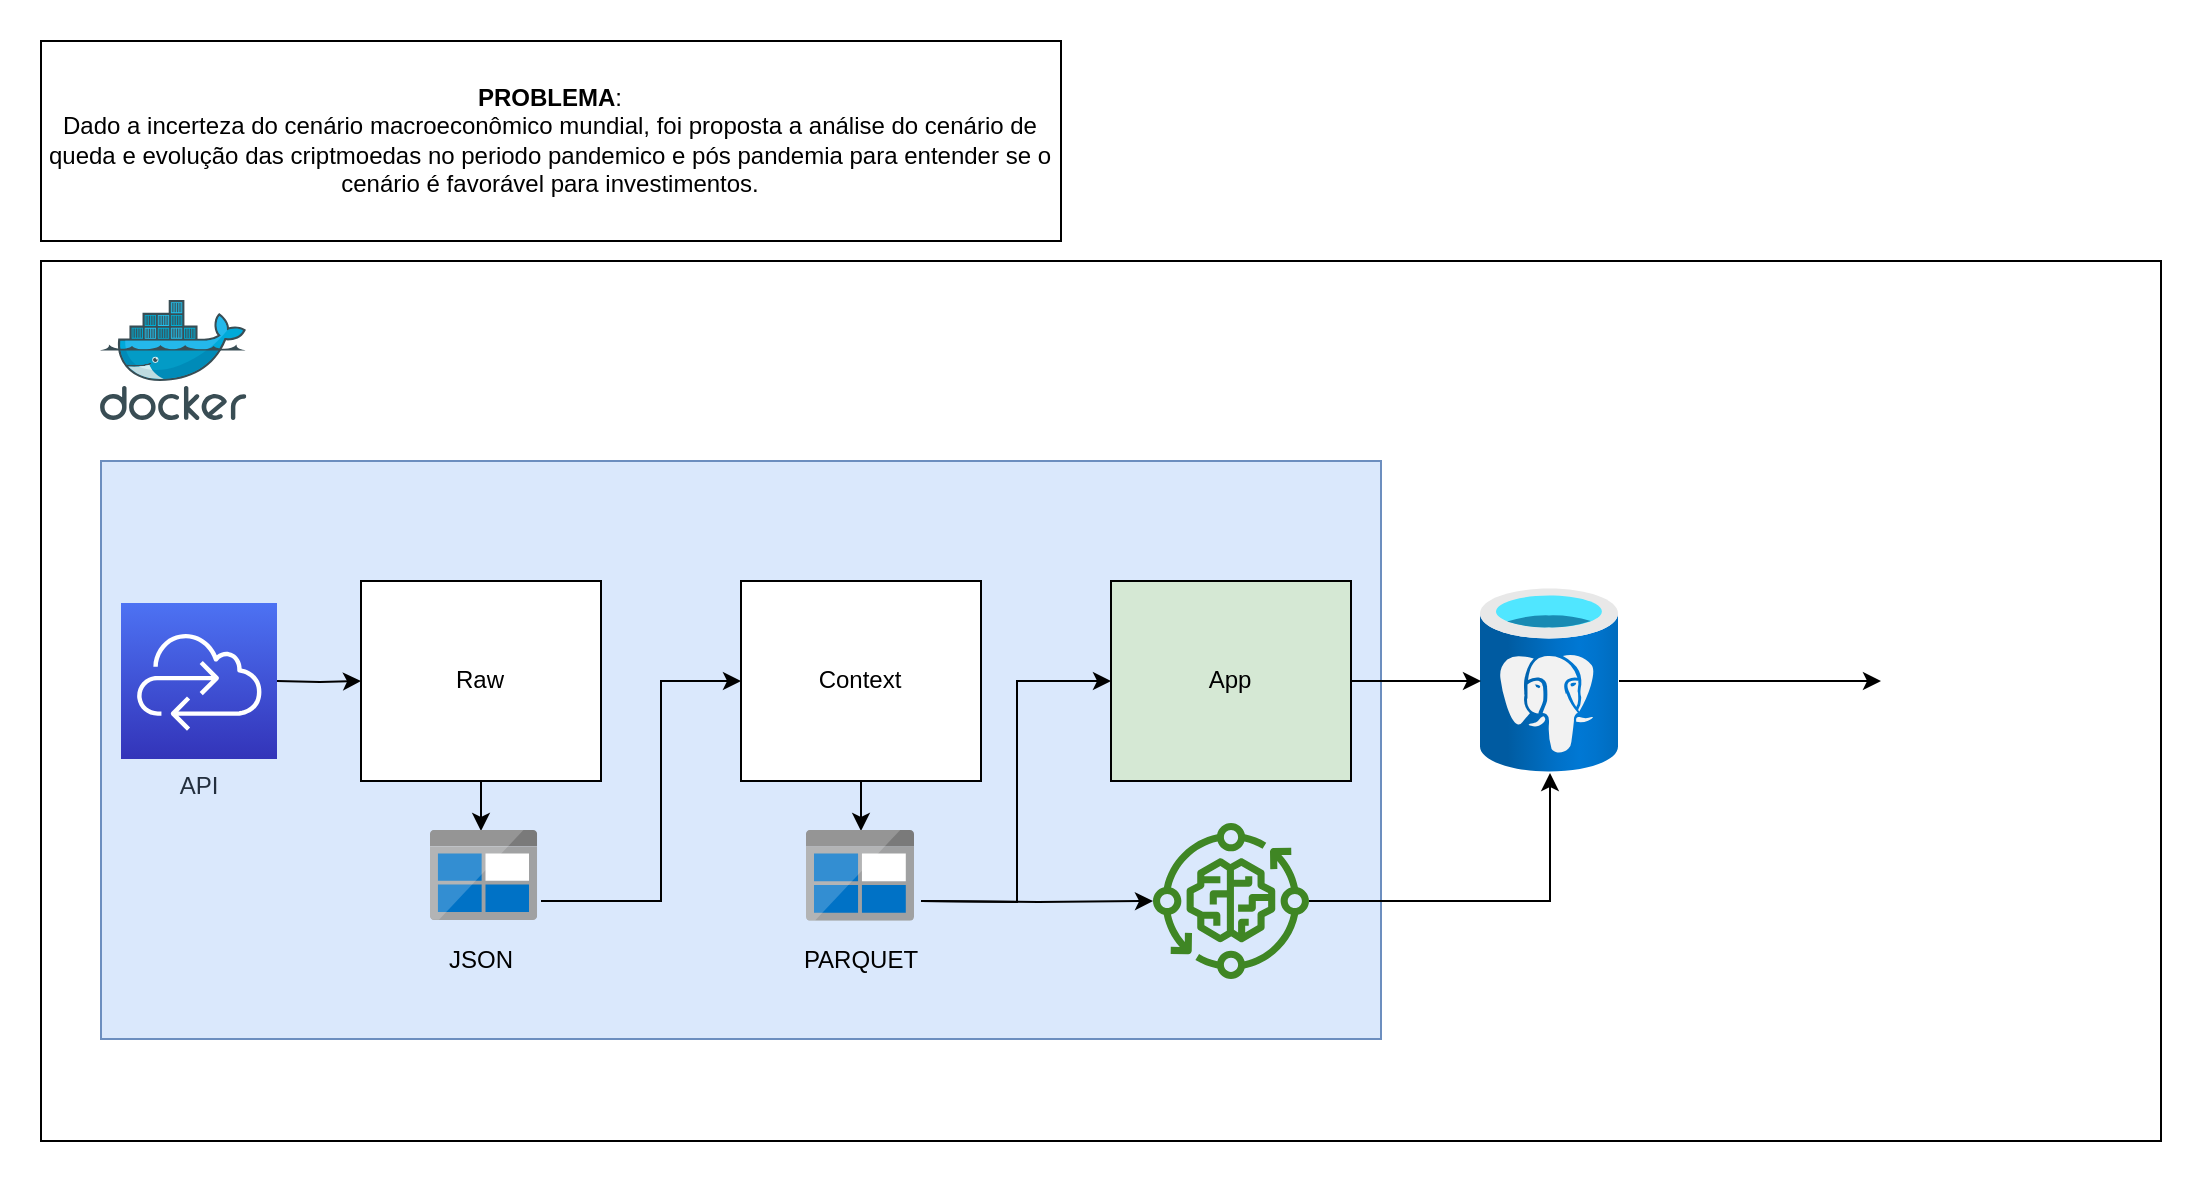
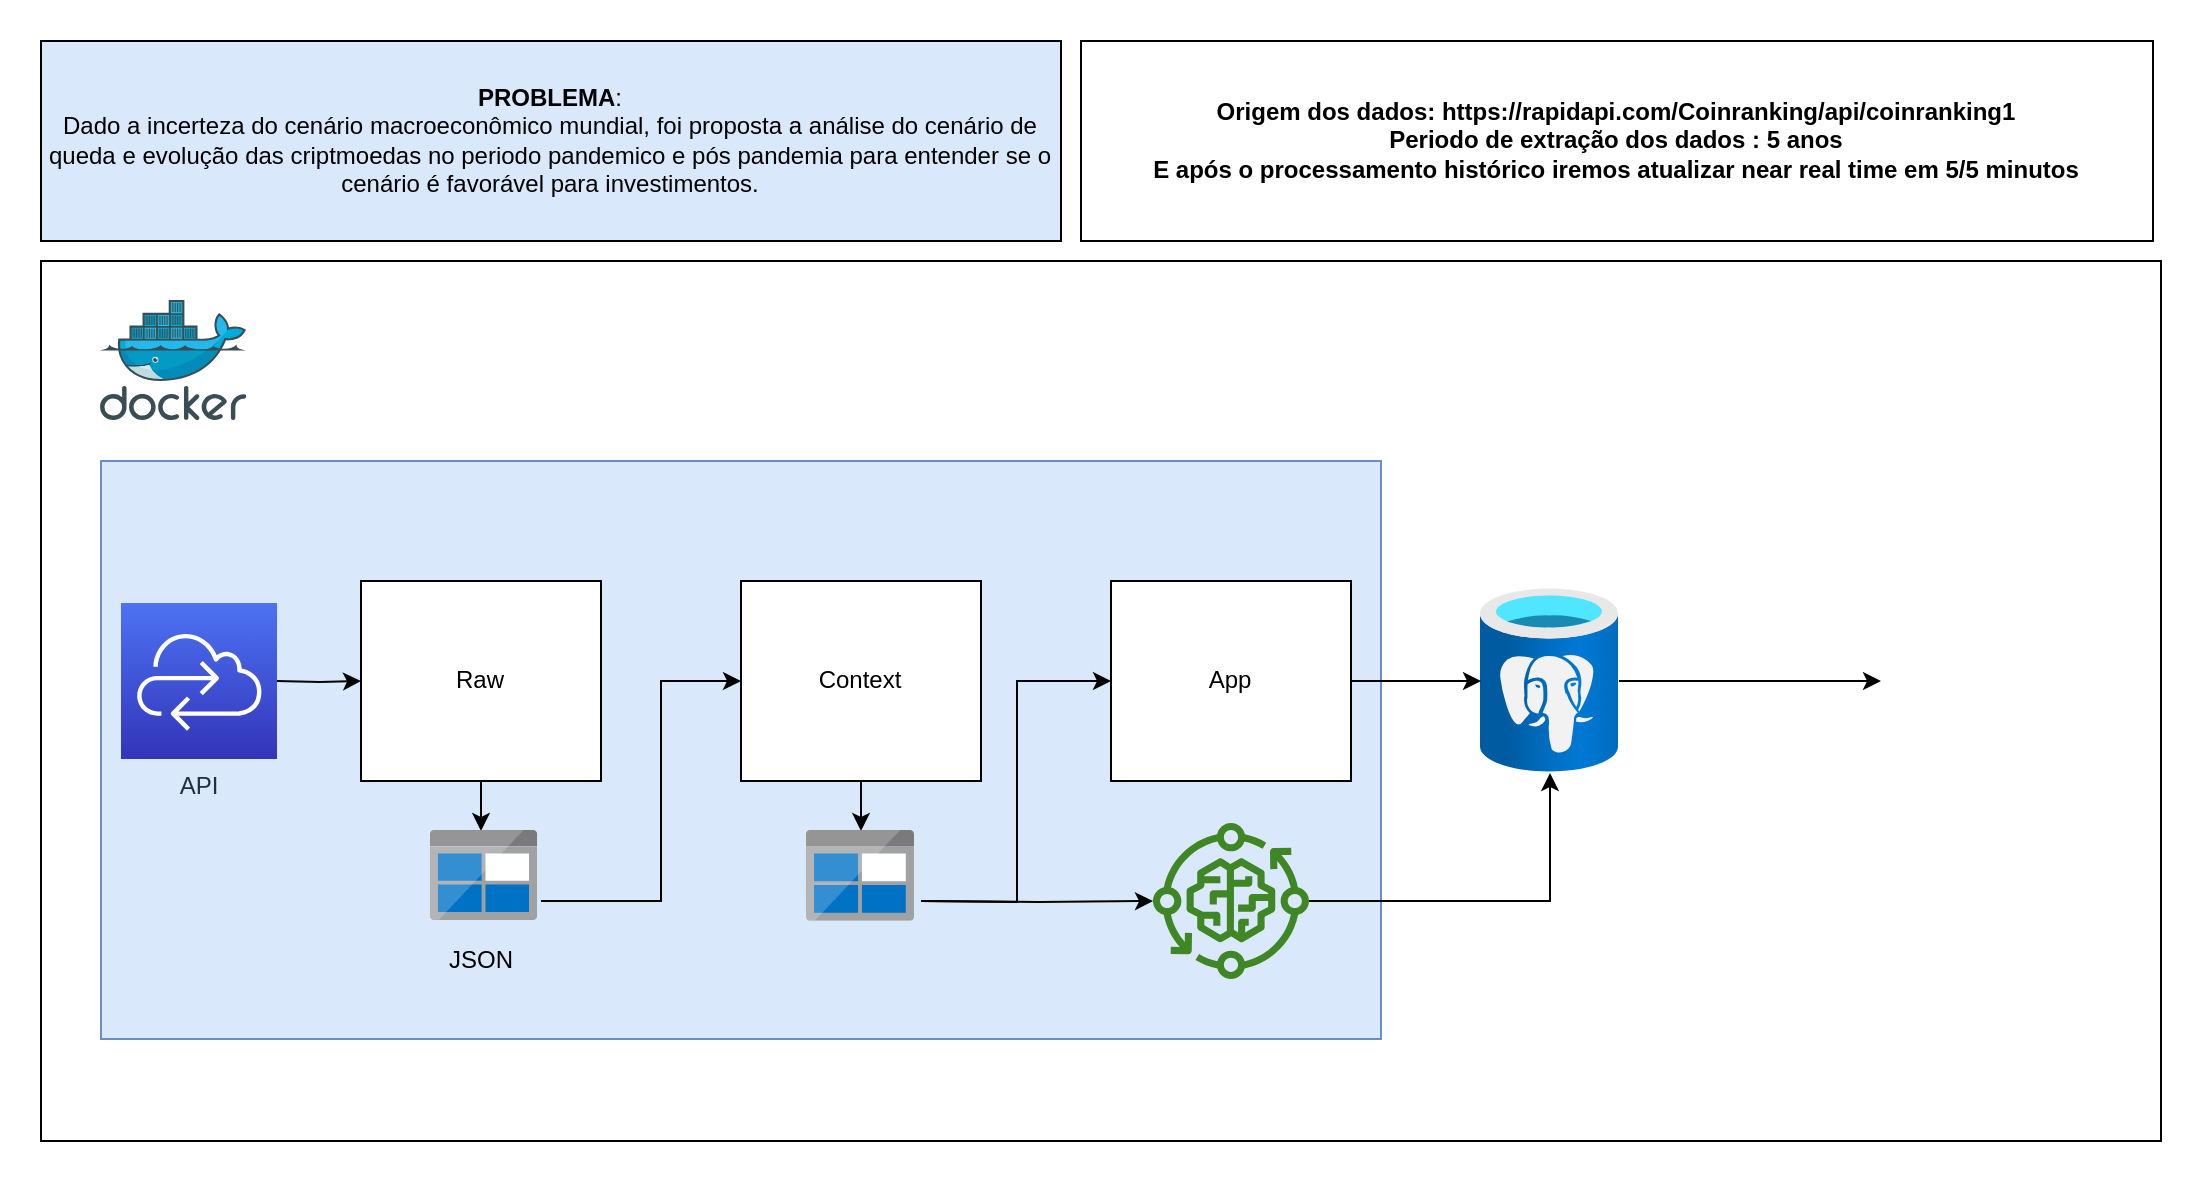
node "PROBLEMA: Dado a incerteza do cenário macroeconômico mundial, foi proposta a análise do cenário de queda e evolução das criptmoedas no periodo pandemico e pós pandemia para entender se o cenário é favorável para investimentos.": fillcolor #ffffff -> #dae8fc
node "Origem dos dados: https://rapidapi.com/Coinranking/api/coinranking1 Periodo de extração dos dados : 5 anos E após o processamento histórico iremos atualizar near real time em 5/5 minutos": added
node "App": fillcolor #d5e8d4 -> #ffffff
node "PARQUET": removed
